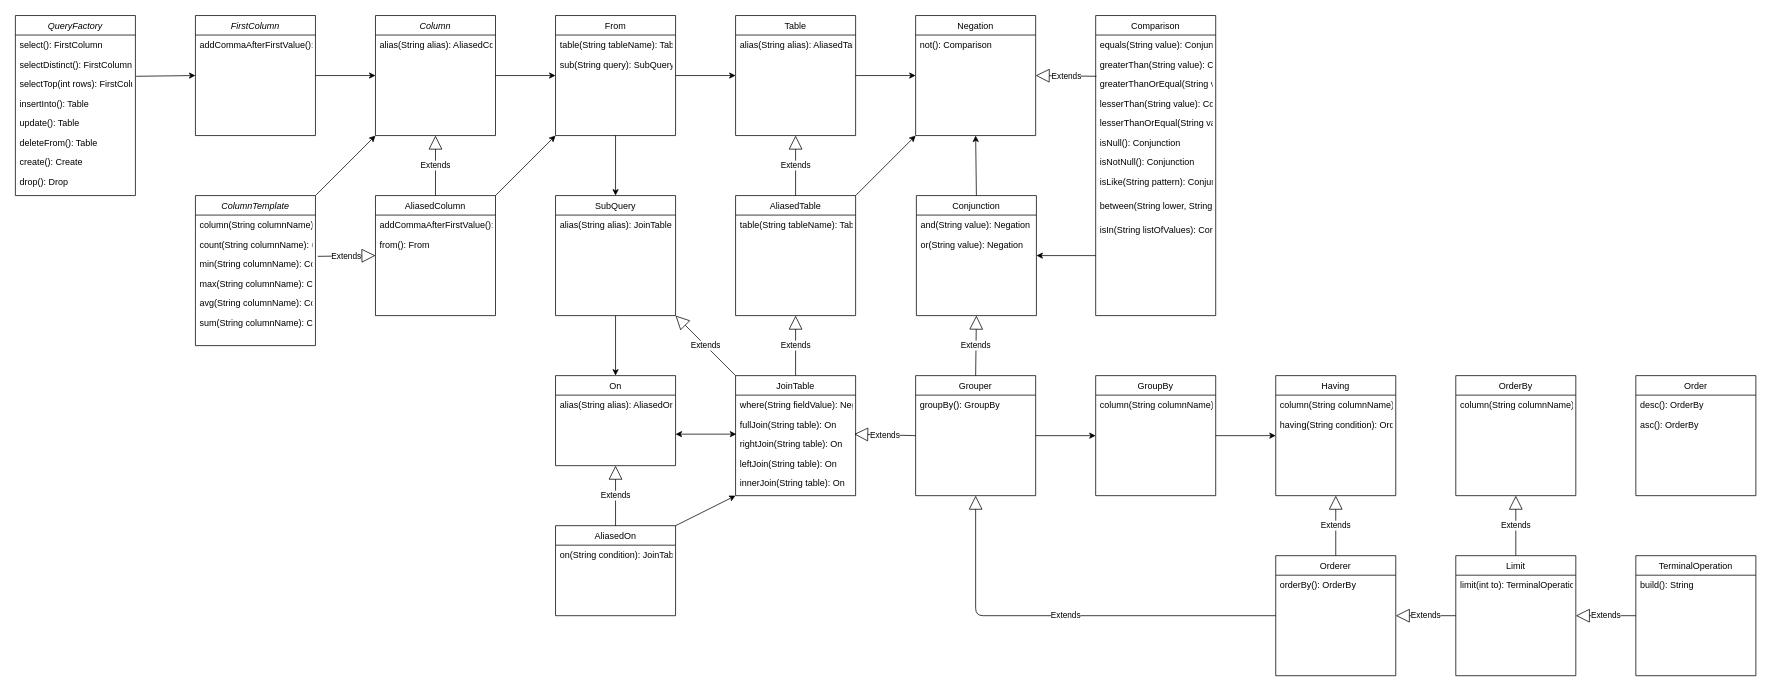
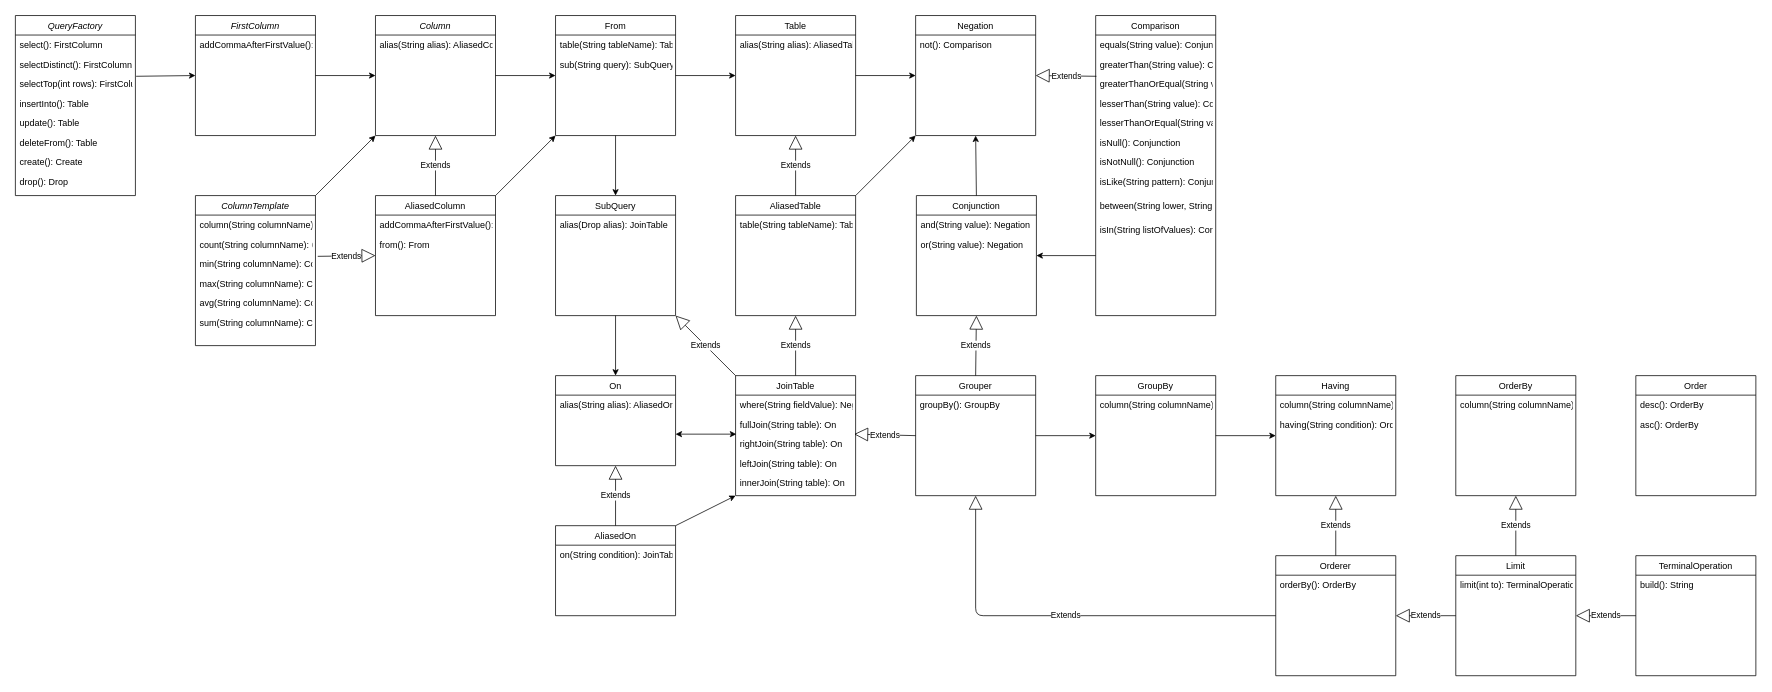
node "alias(String alias): JoinTable": label "alias(String alias): JoinTable" -> "alias(Drop alias): JoinTable"
